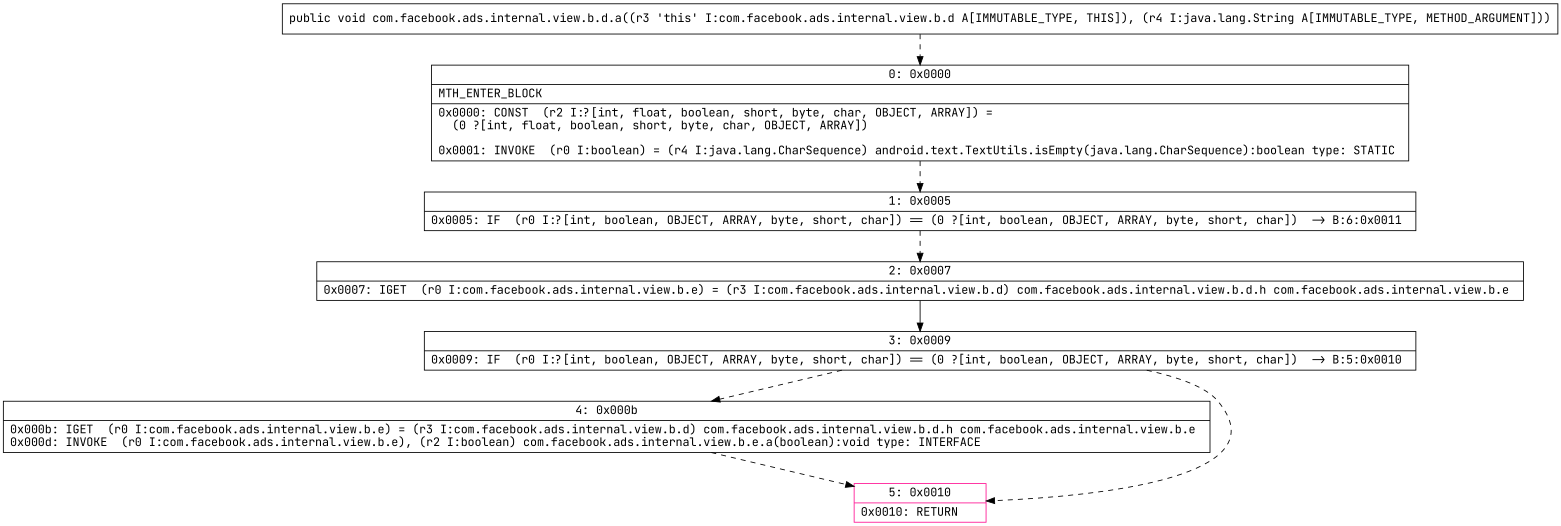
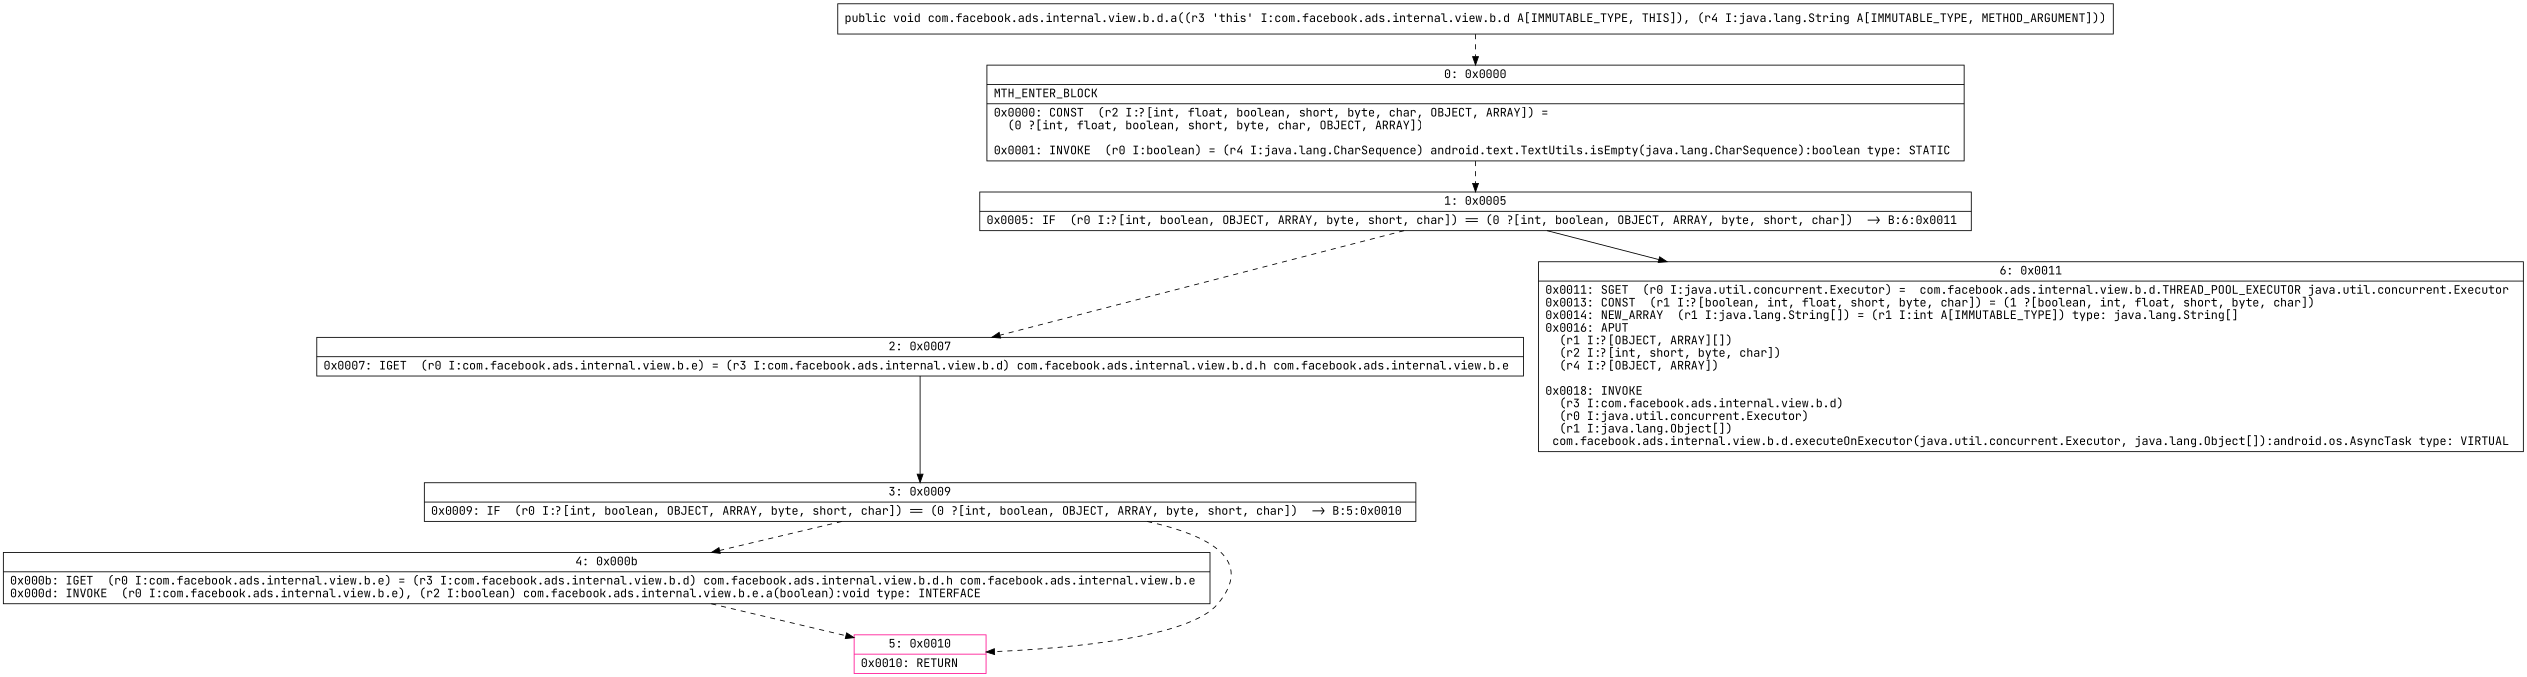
node "6: 0x0011": added
